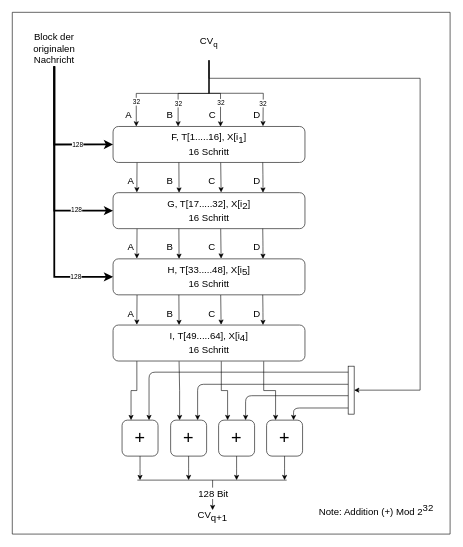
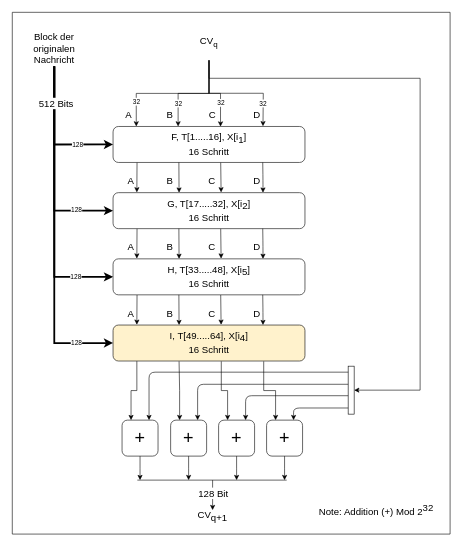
edge "Block der originalen Nachricht" -> "I, T[49.....64], X[i4]16 Schritt": added, labels "512 Bits", "128"
node "I, T[49.....64], X[i4]16 Schritt": fillcolor #ffffff -> #fff2cc
